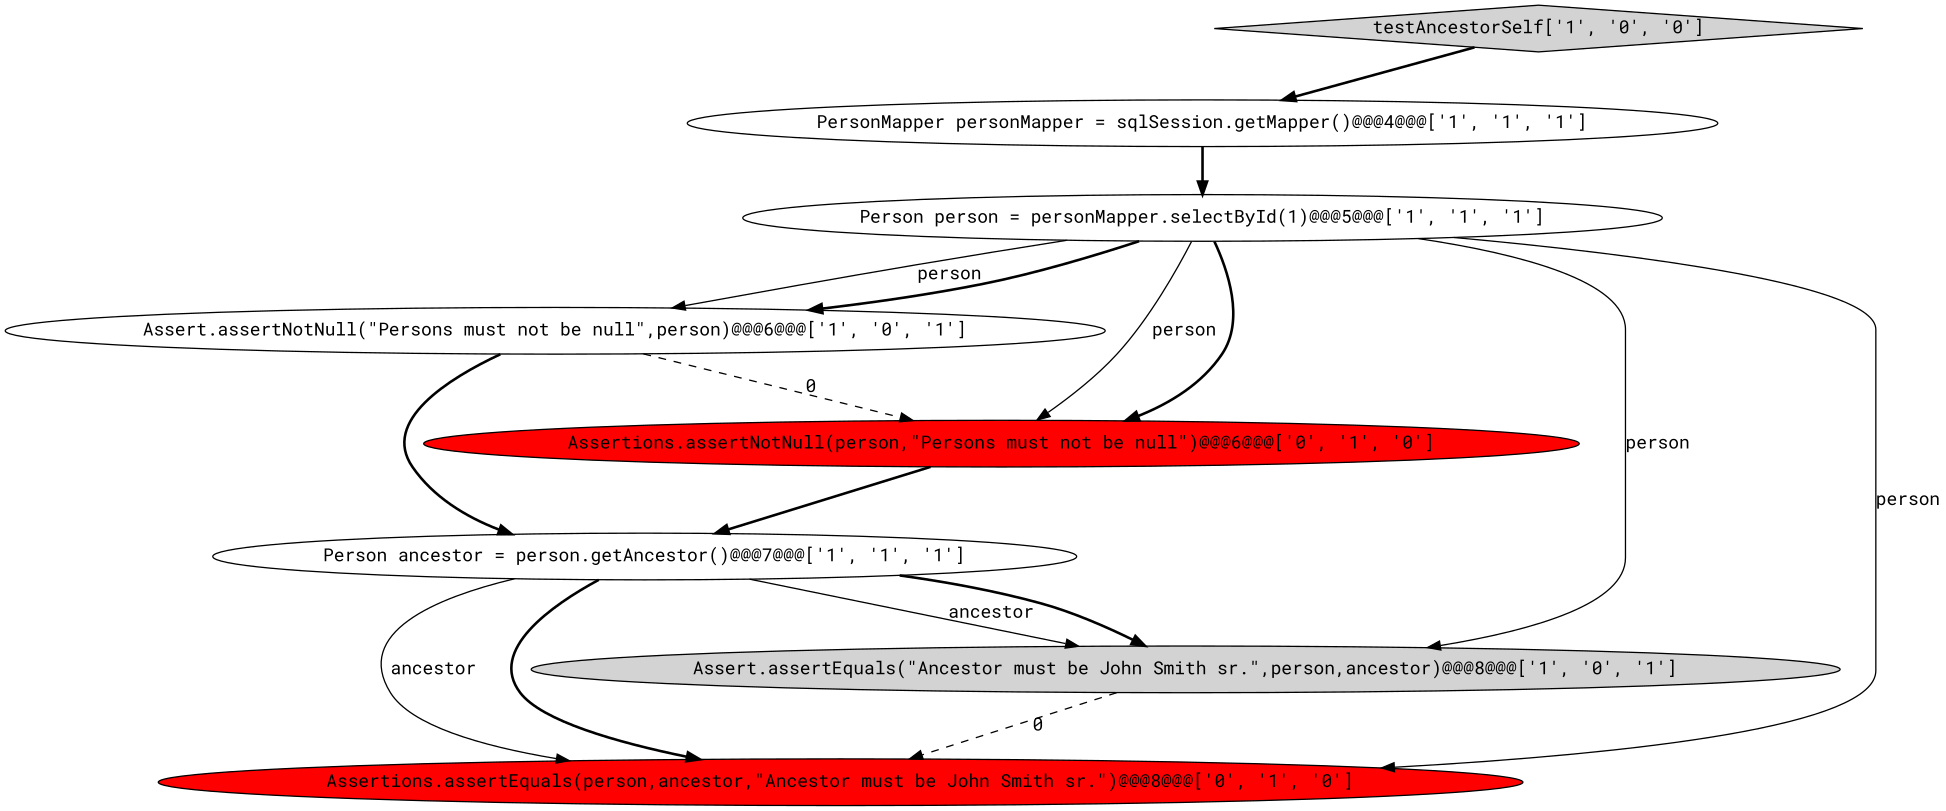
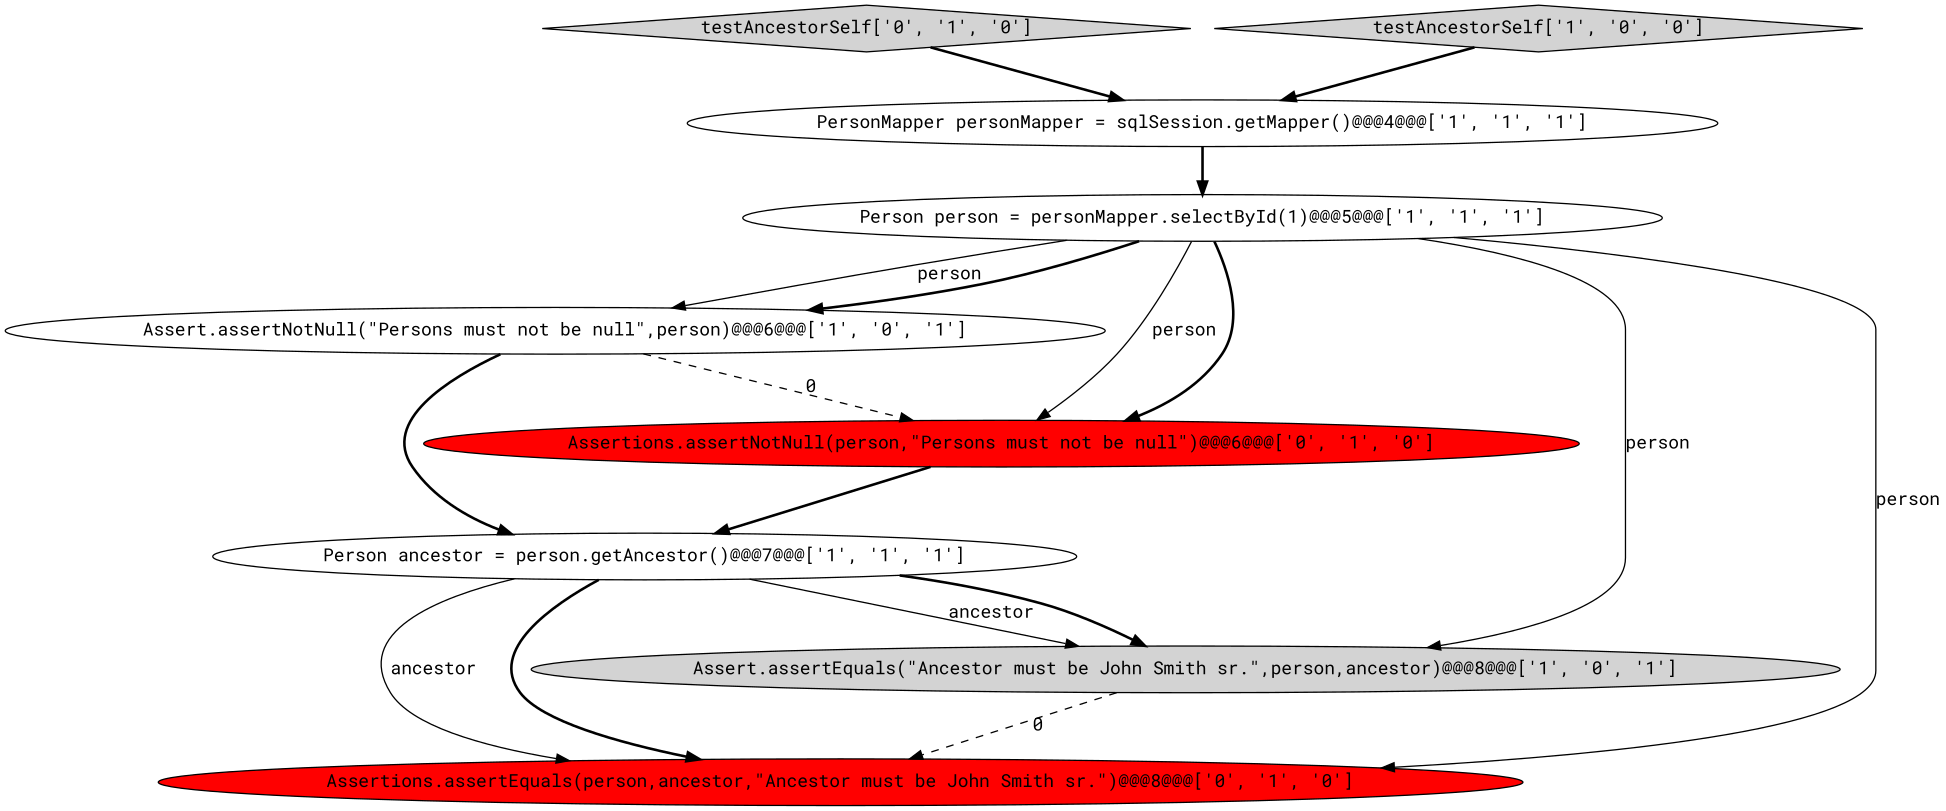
node "testAncestorSelf['0', '1', '0']": added
